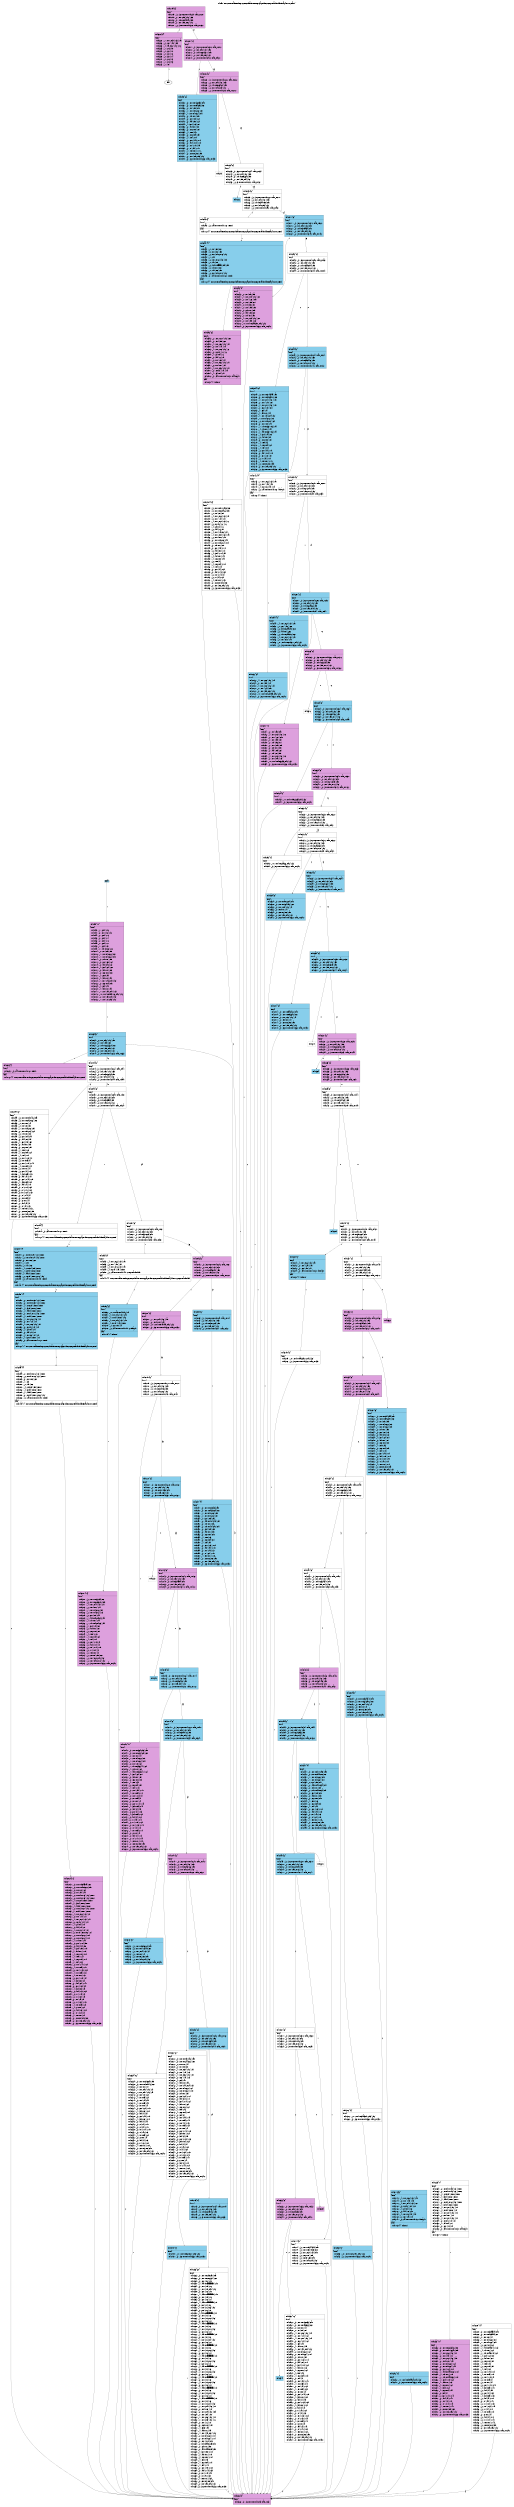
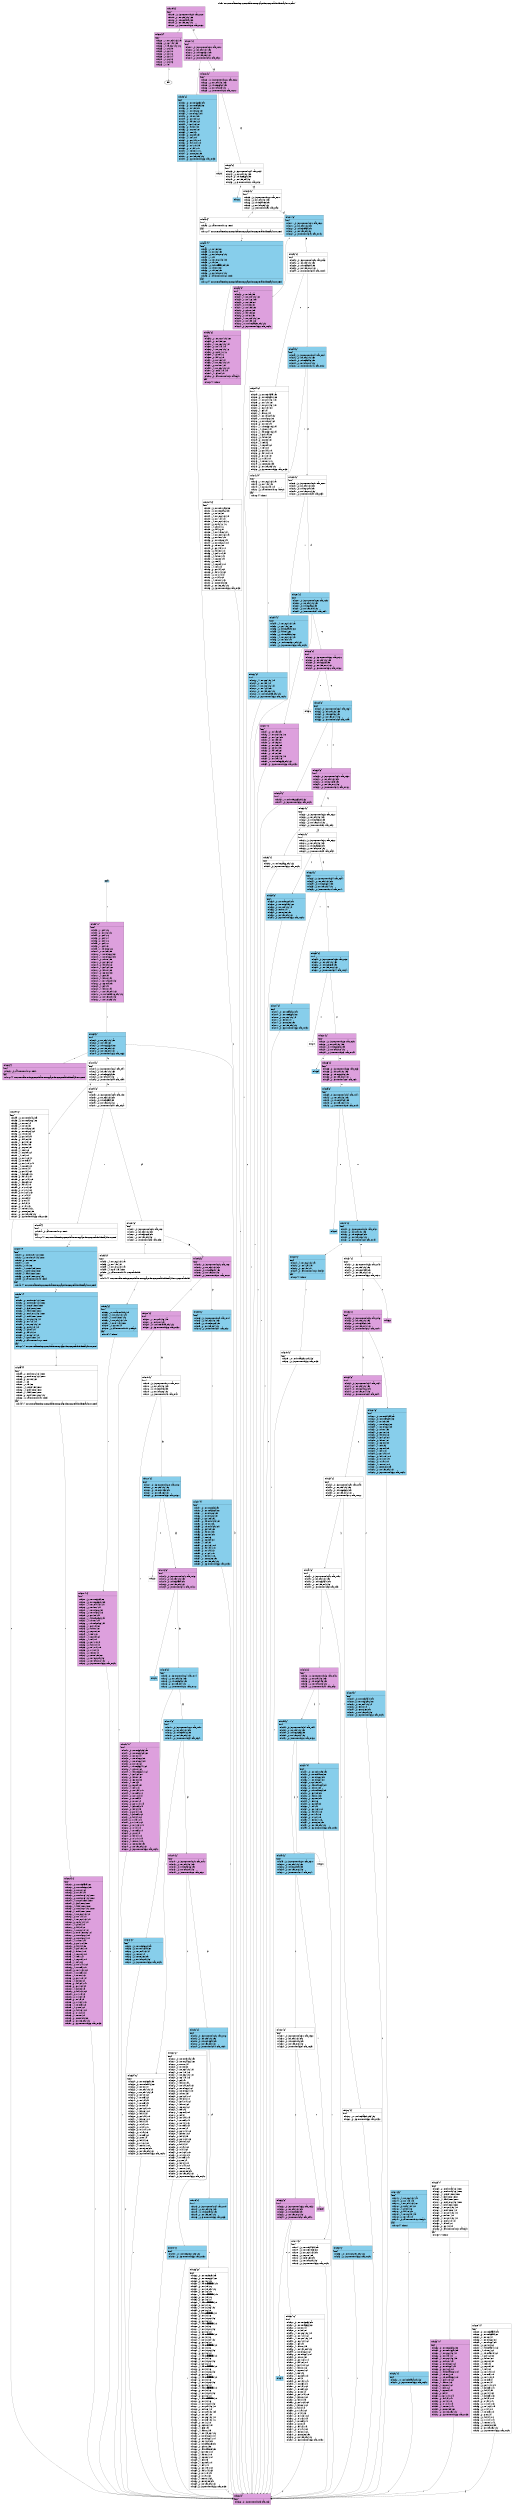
node "0x4030dd [122]": fillcolor skyblue -> white
node "0x4023ff [28]": fillcolor white -> skyblue
node "0x40241b [28]": fillcolor white -> skyblue
